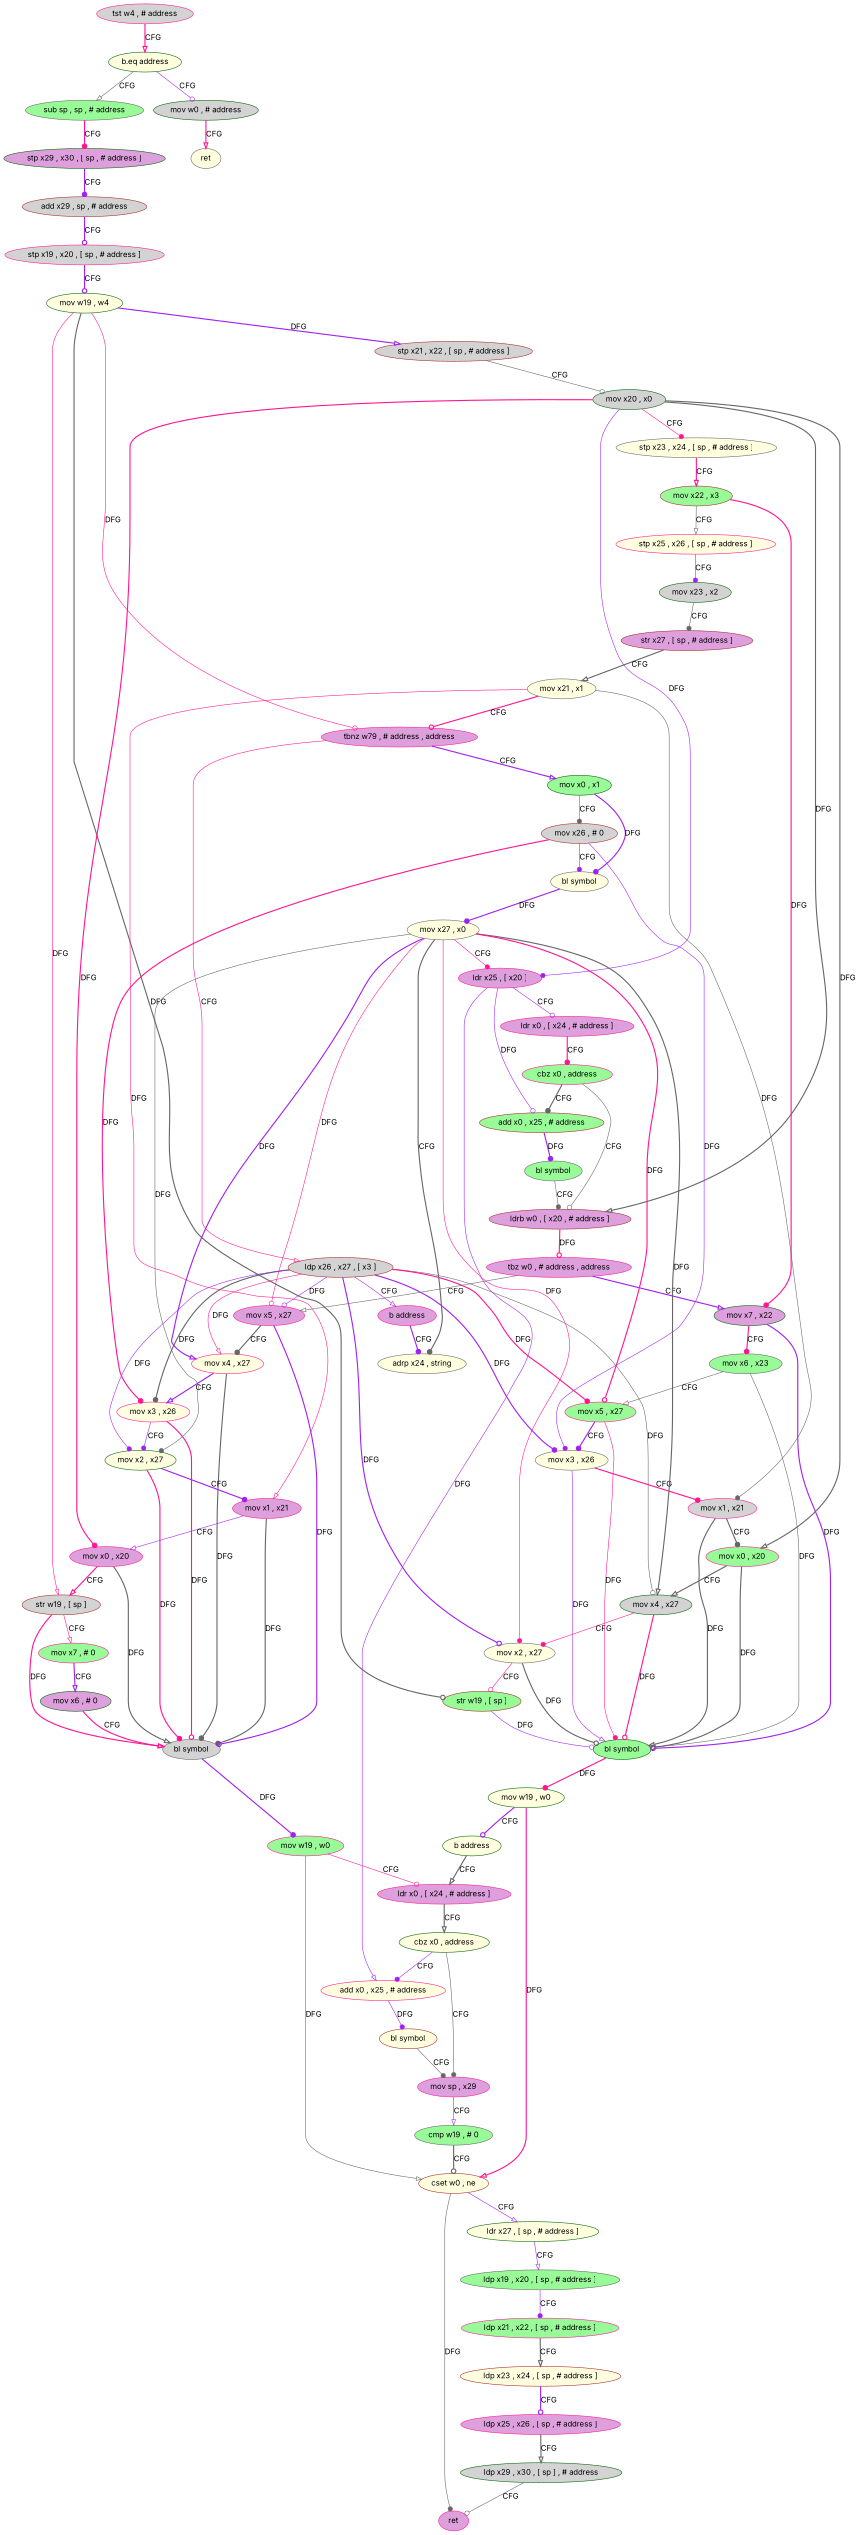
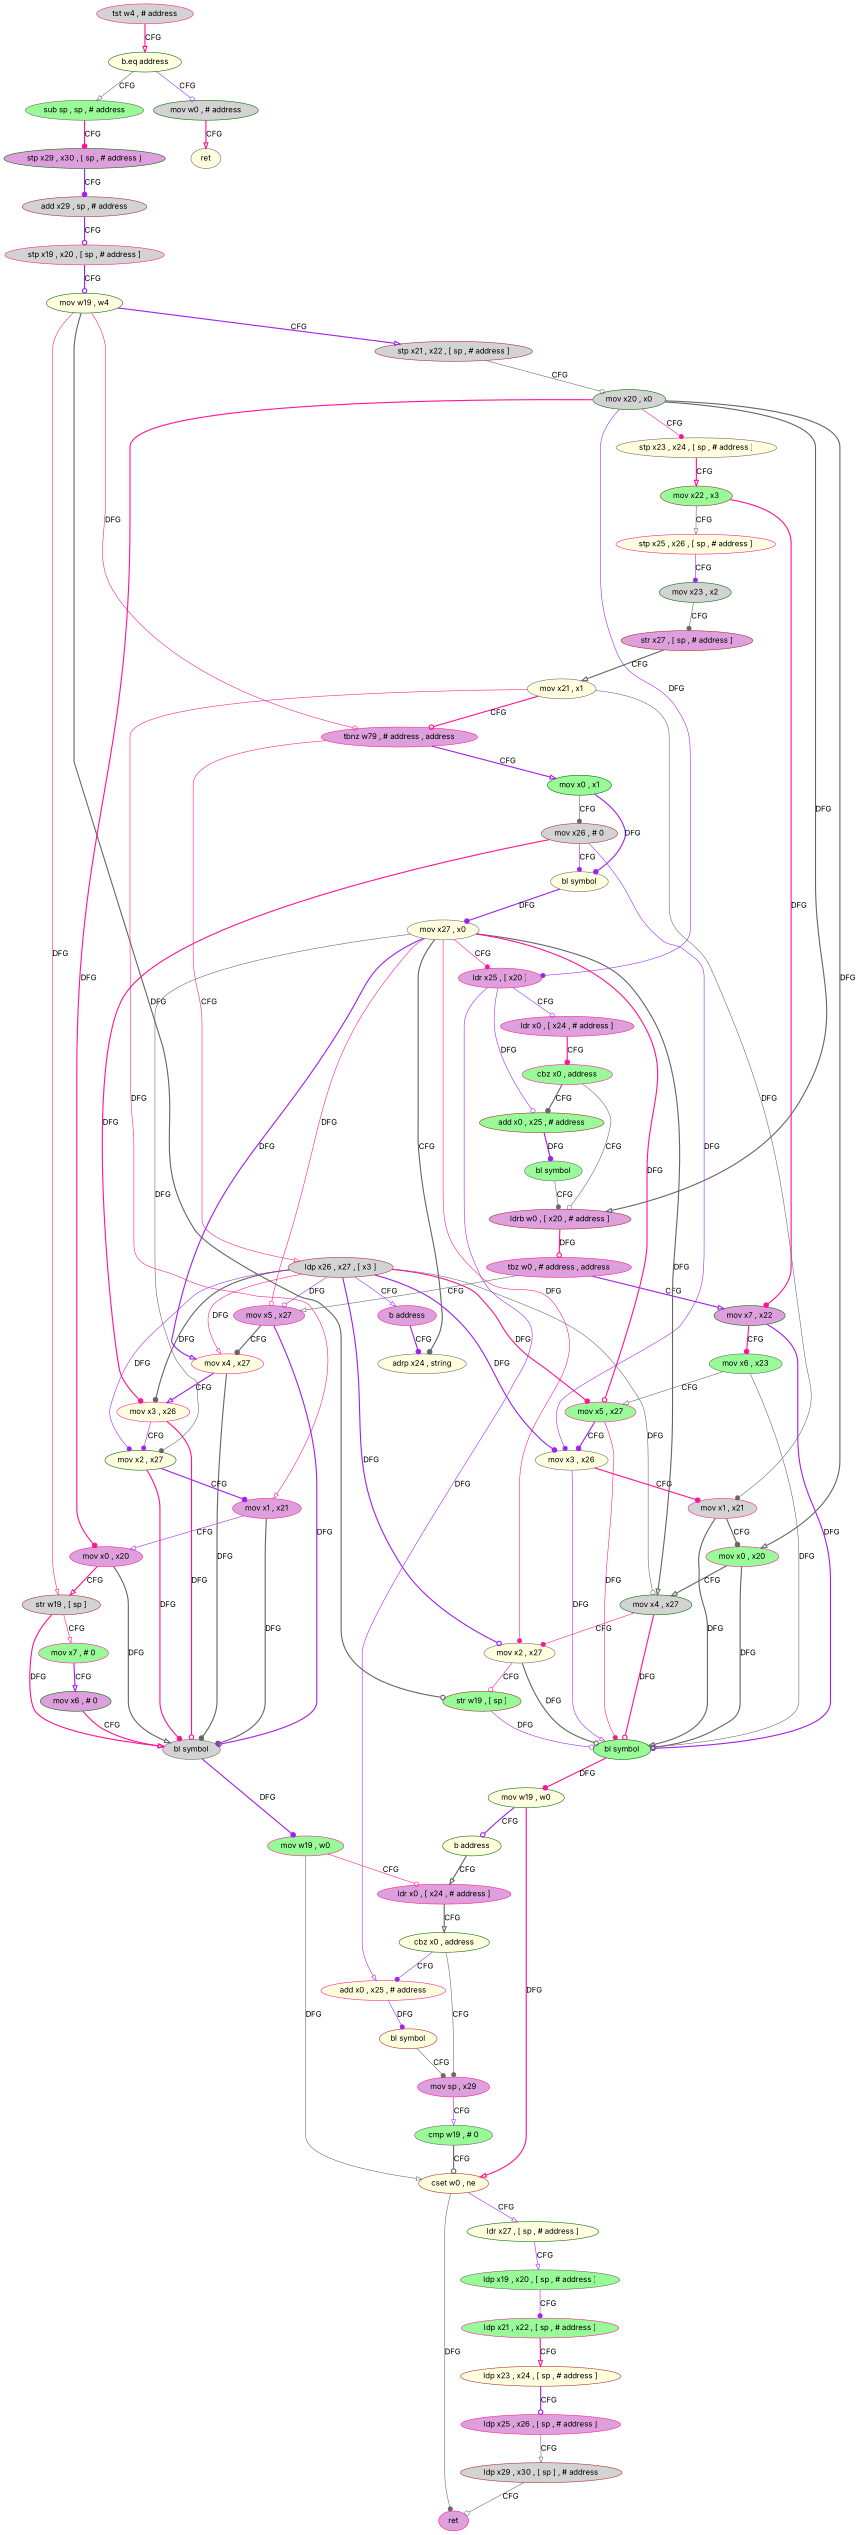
edge "mov w19 , w4" -> "stp x21 , x22 , [ sp , # address ]": label "DFG" -> "CFG"
edge "ldp x21 , x22 , [ sp , # address ]" -> "ldp x23 , x24 , [ sp , # address ]": color gray40 -> deeppink
edge "ldp x25 , x26 , [ sp , # address ]" -> "ldp x29 , x30 , [ sp ] , # address": style bold -> solid
node "ldp x29 , x30 , [ sp ] , # address": color darkgreen -> brown
